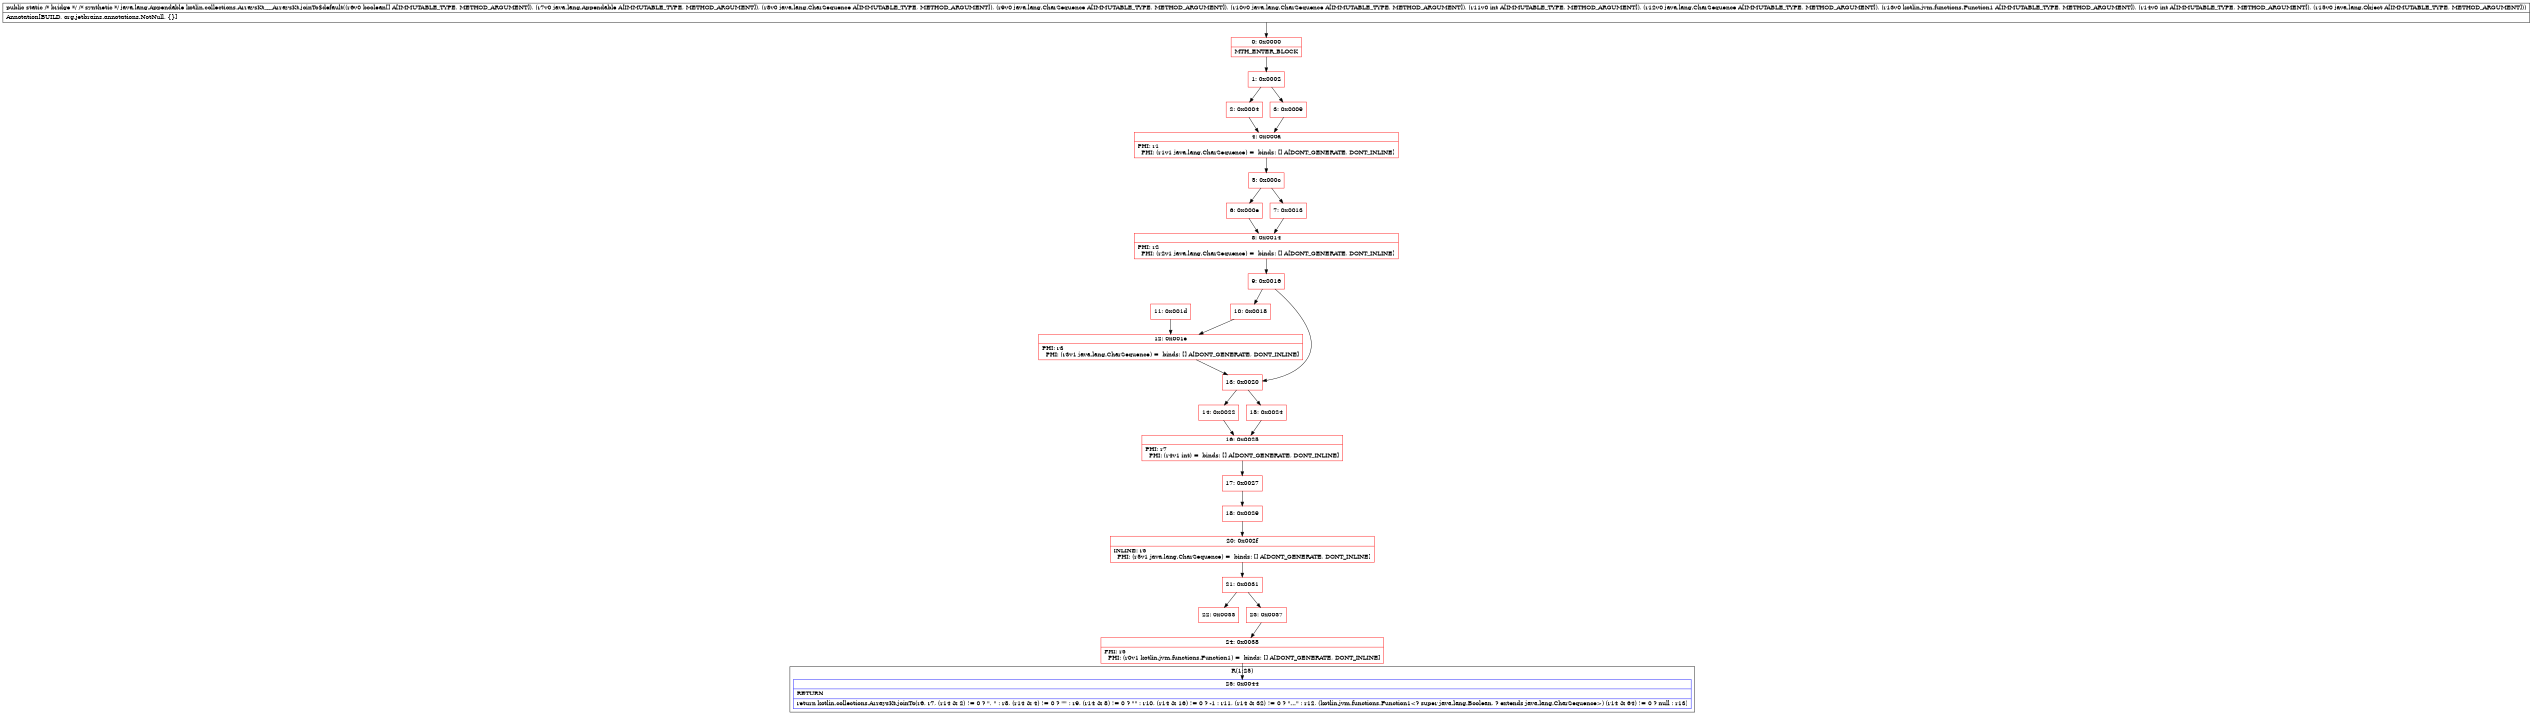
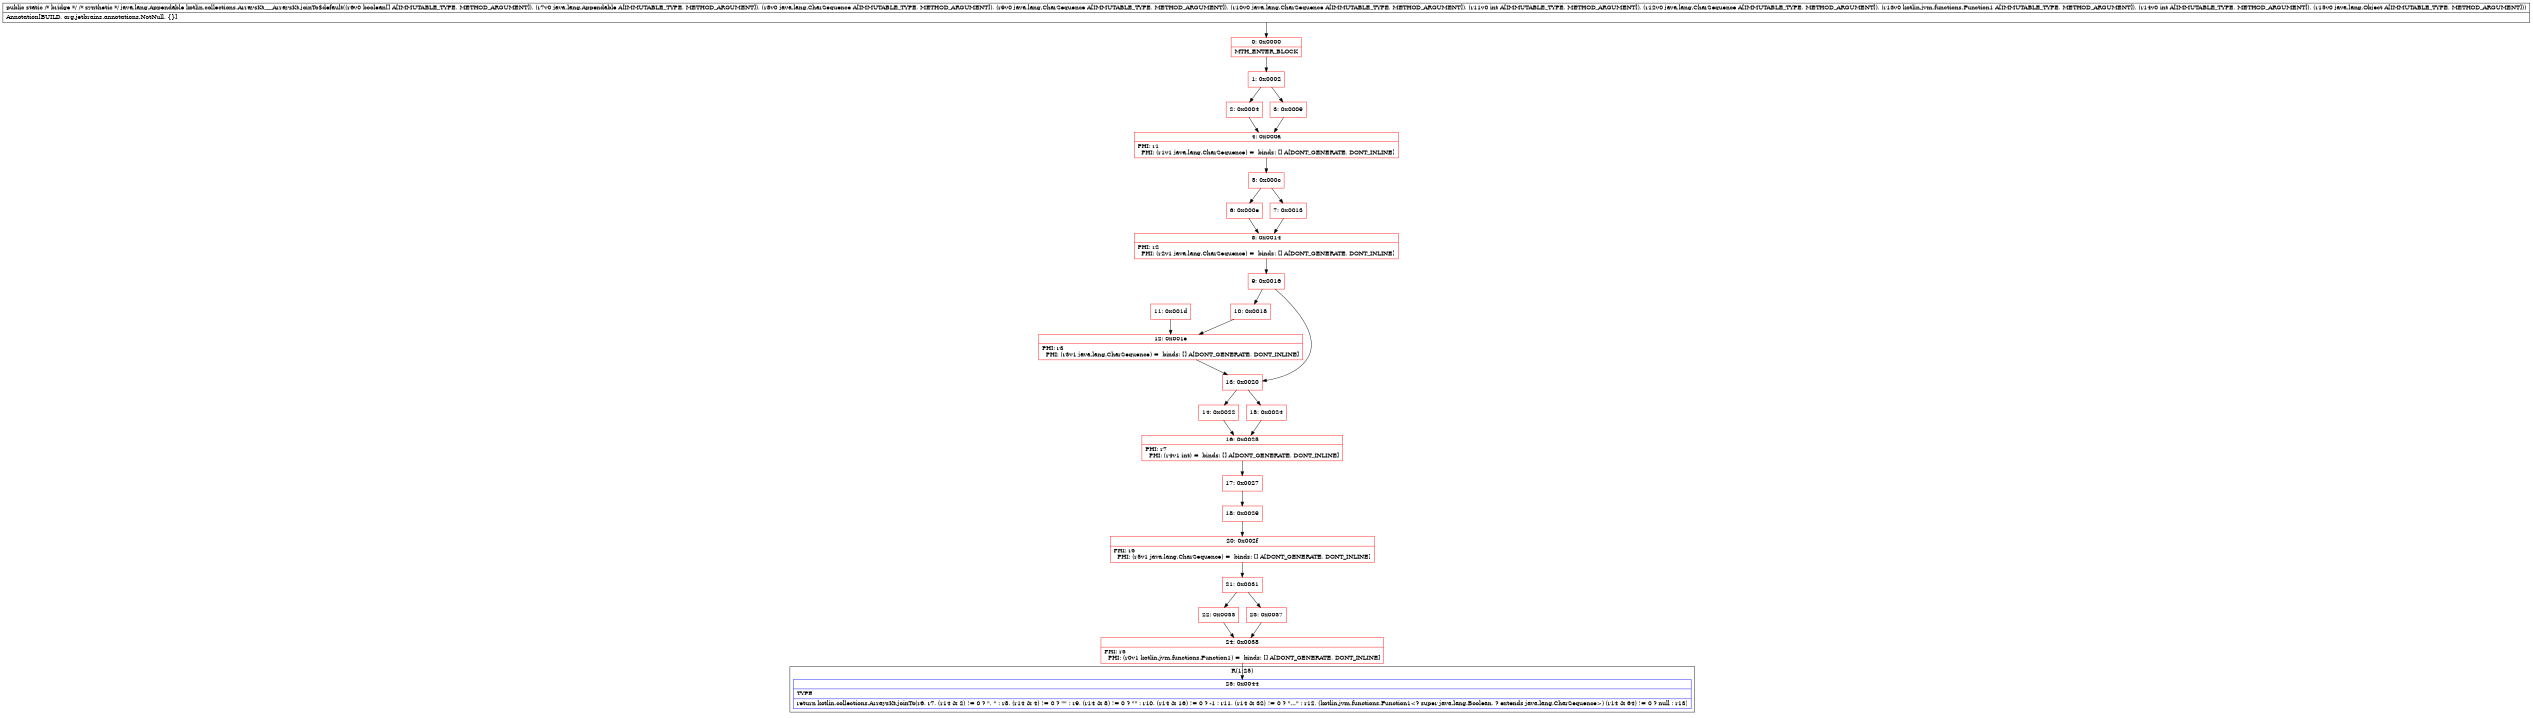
node "20: 0x002f": text "INLINE: r5" -> "PHI: r5"
edge "22: 0x0033" -> "24: 0x0038": added
node "25: 0x0044": text "RETURN" -> "TYPE"
